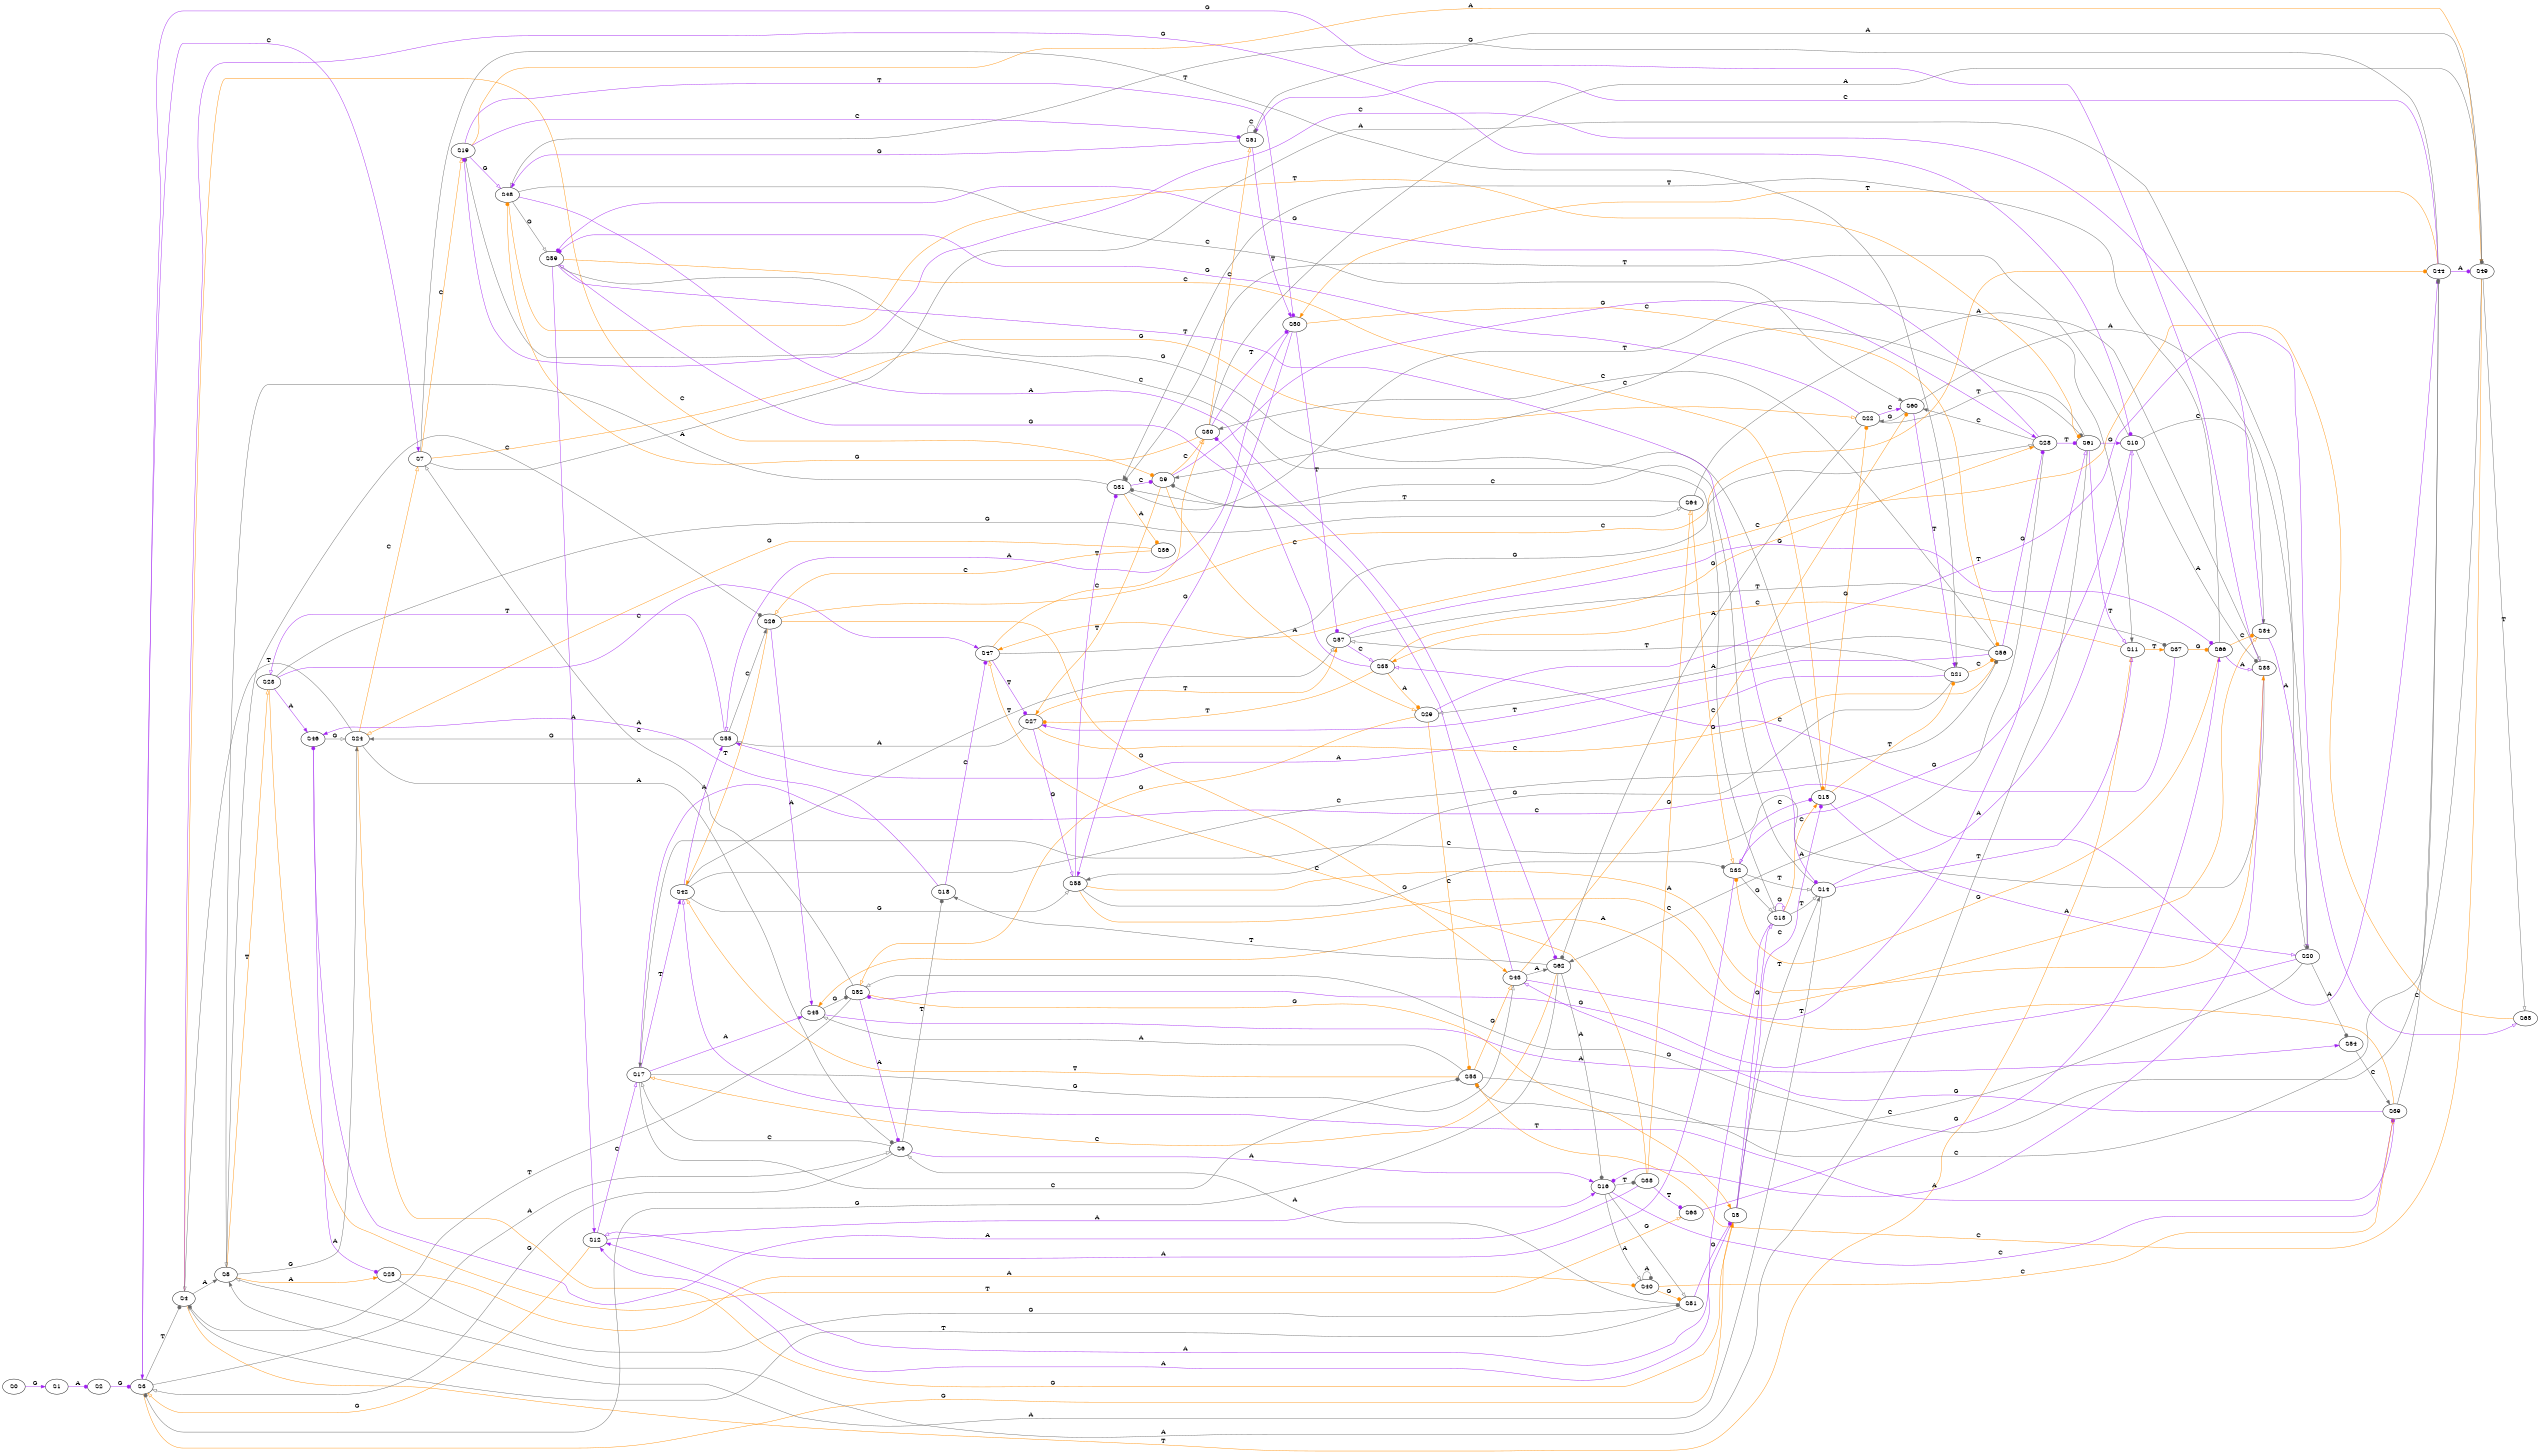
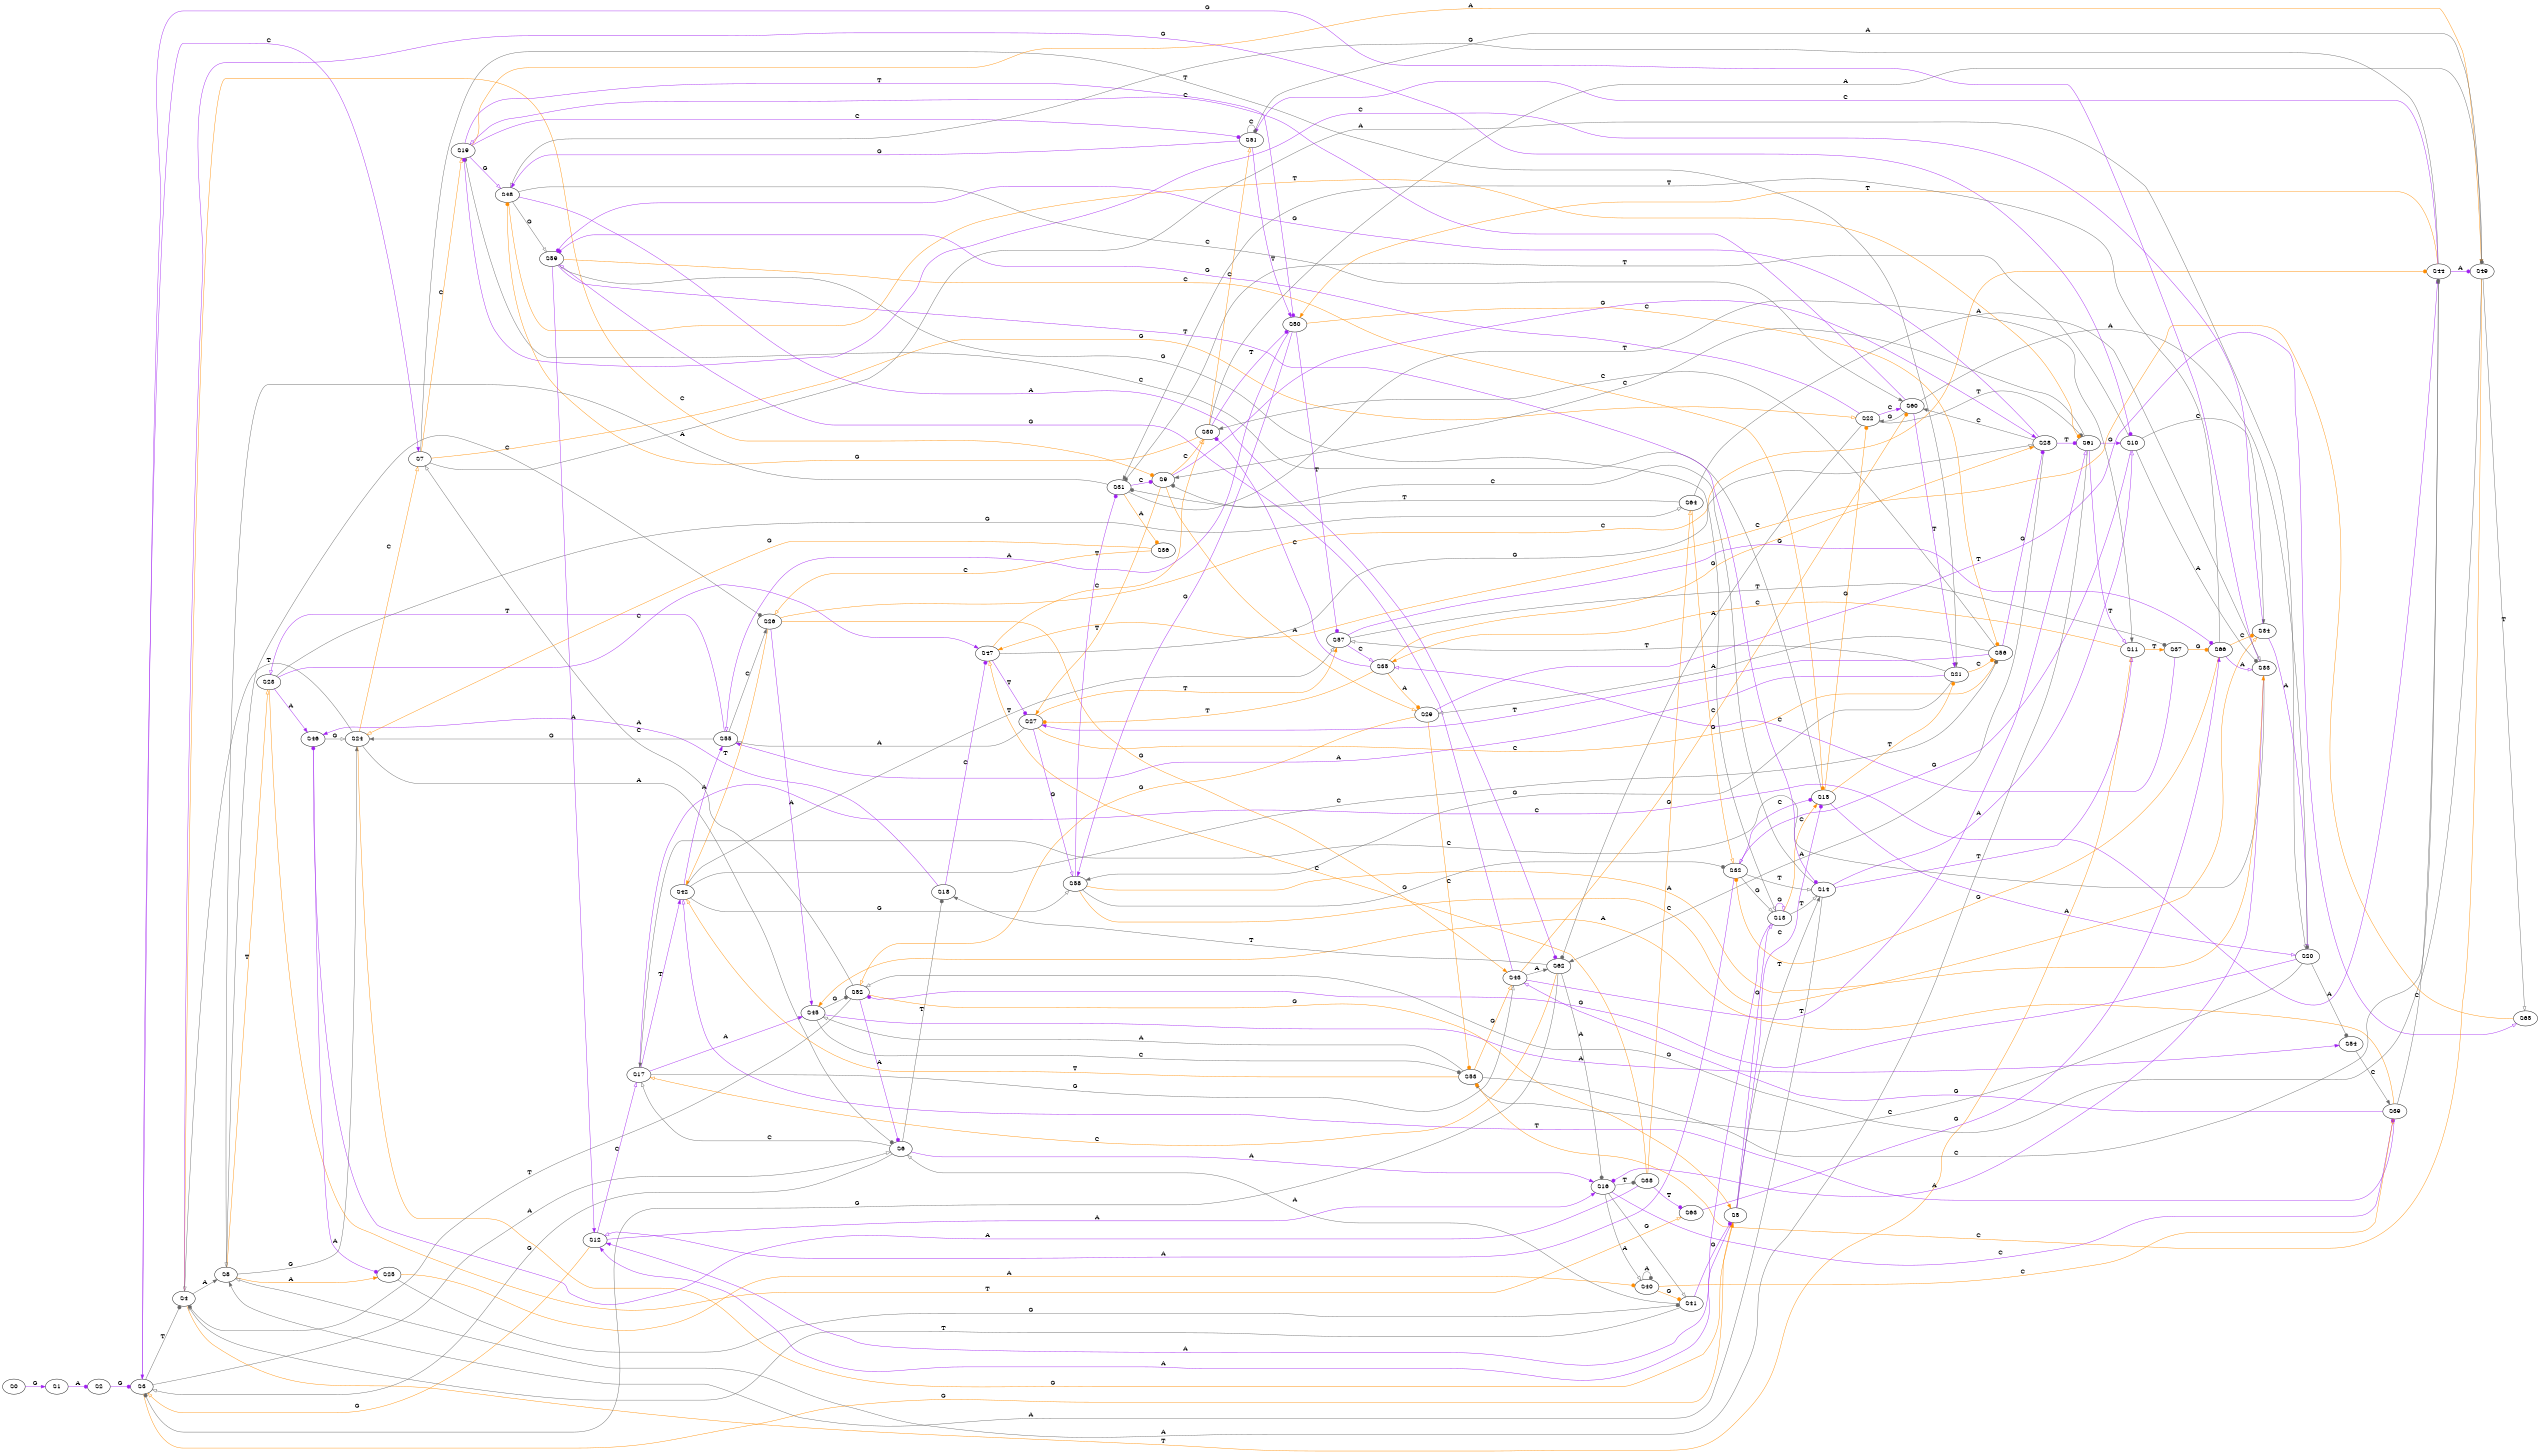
edge "S60" -> "S19": added, label "C"
edge "S17" -> "S53": now "S45" -> "S53"
node "S81": label "S81" -> "S41"
